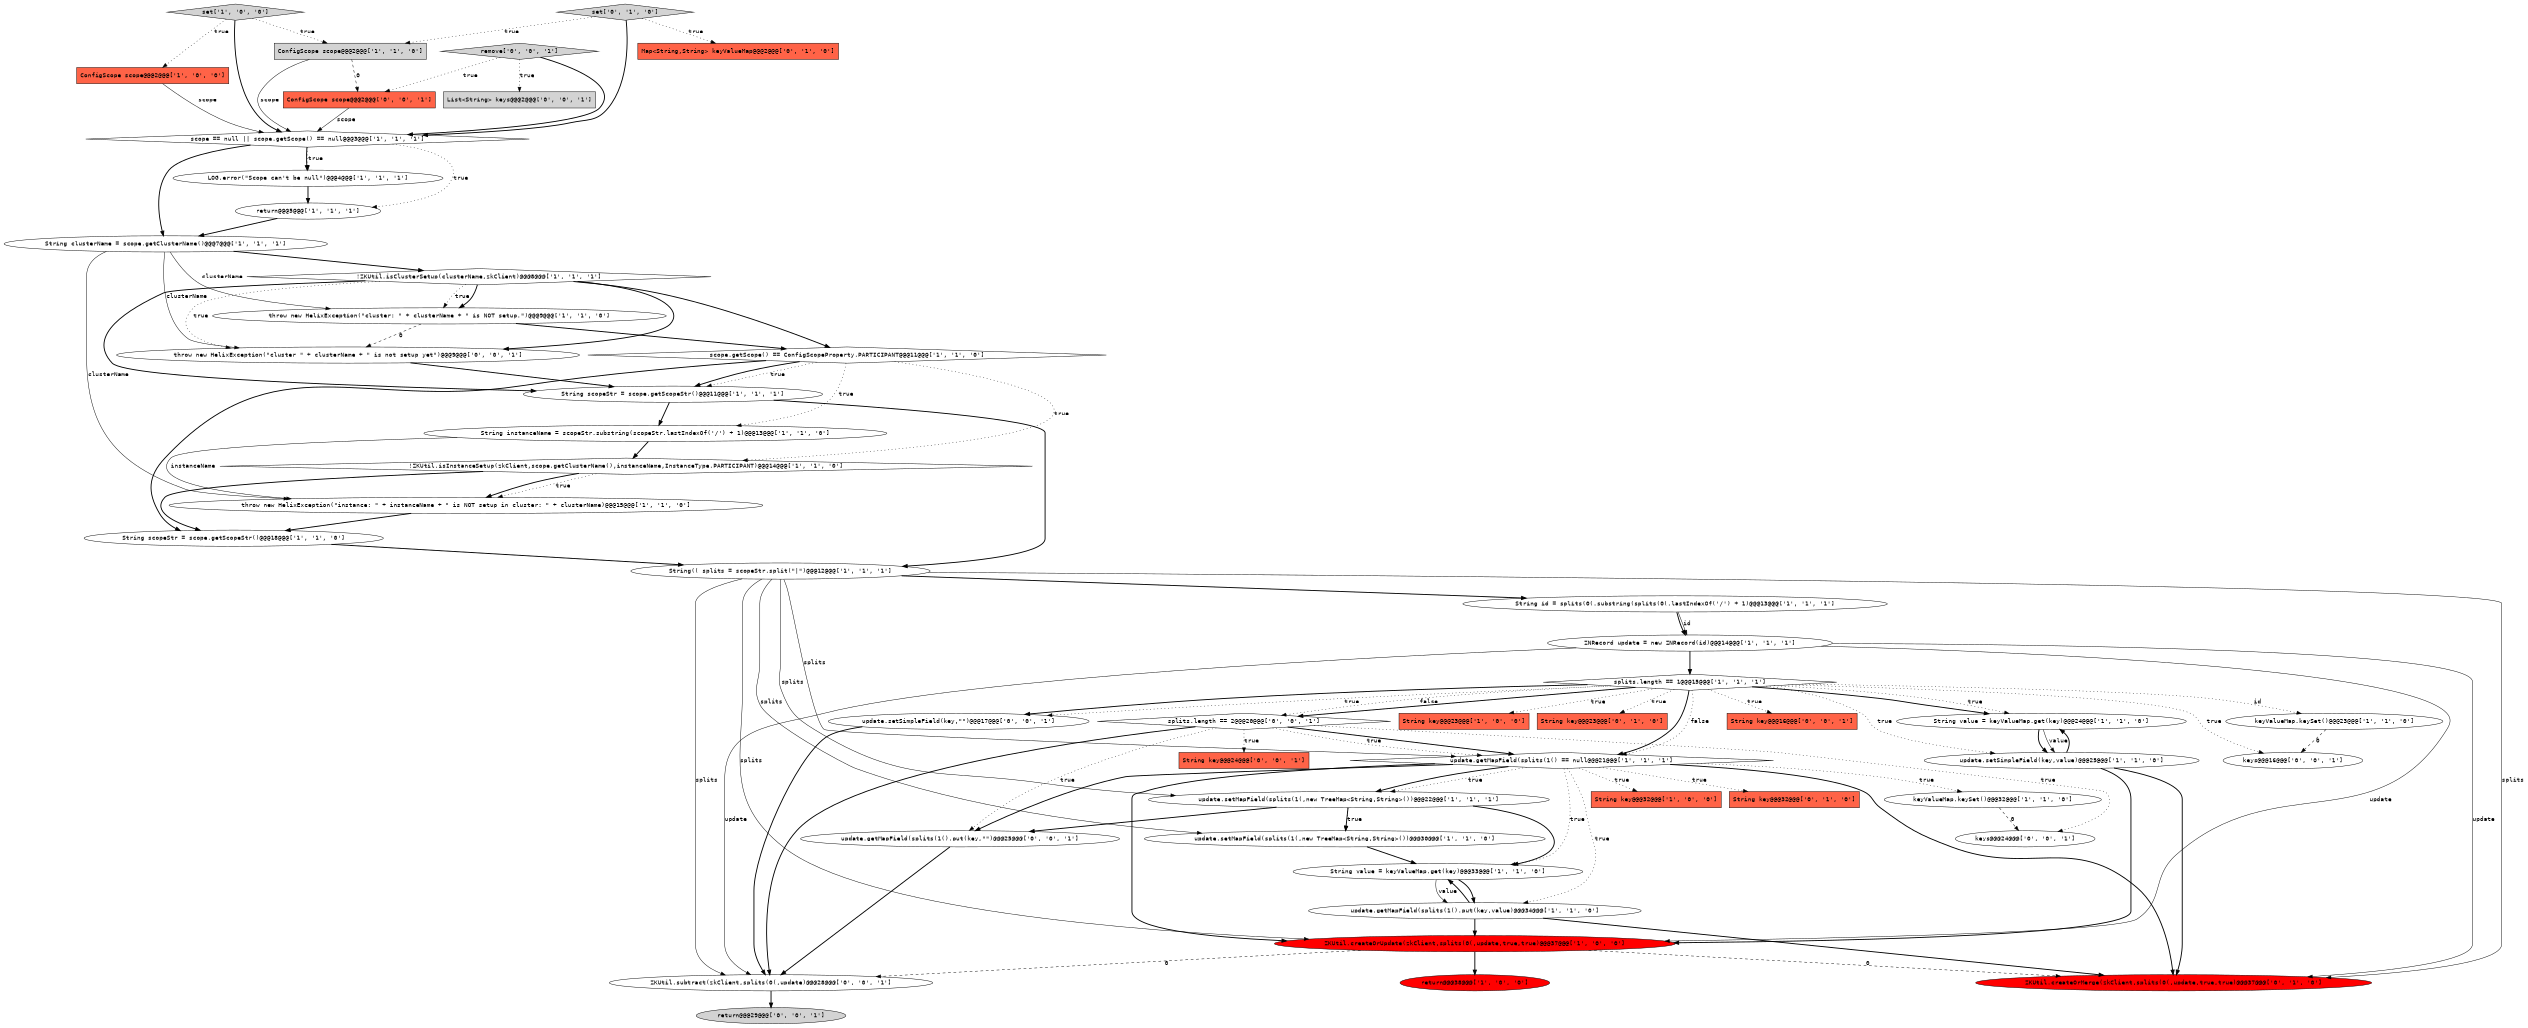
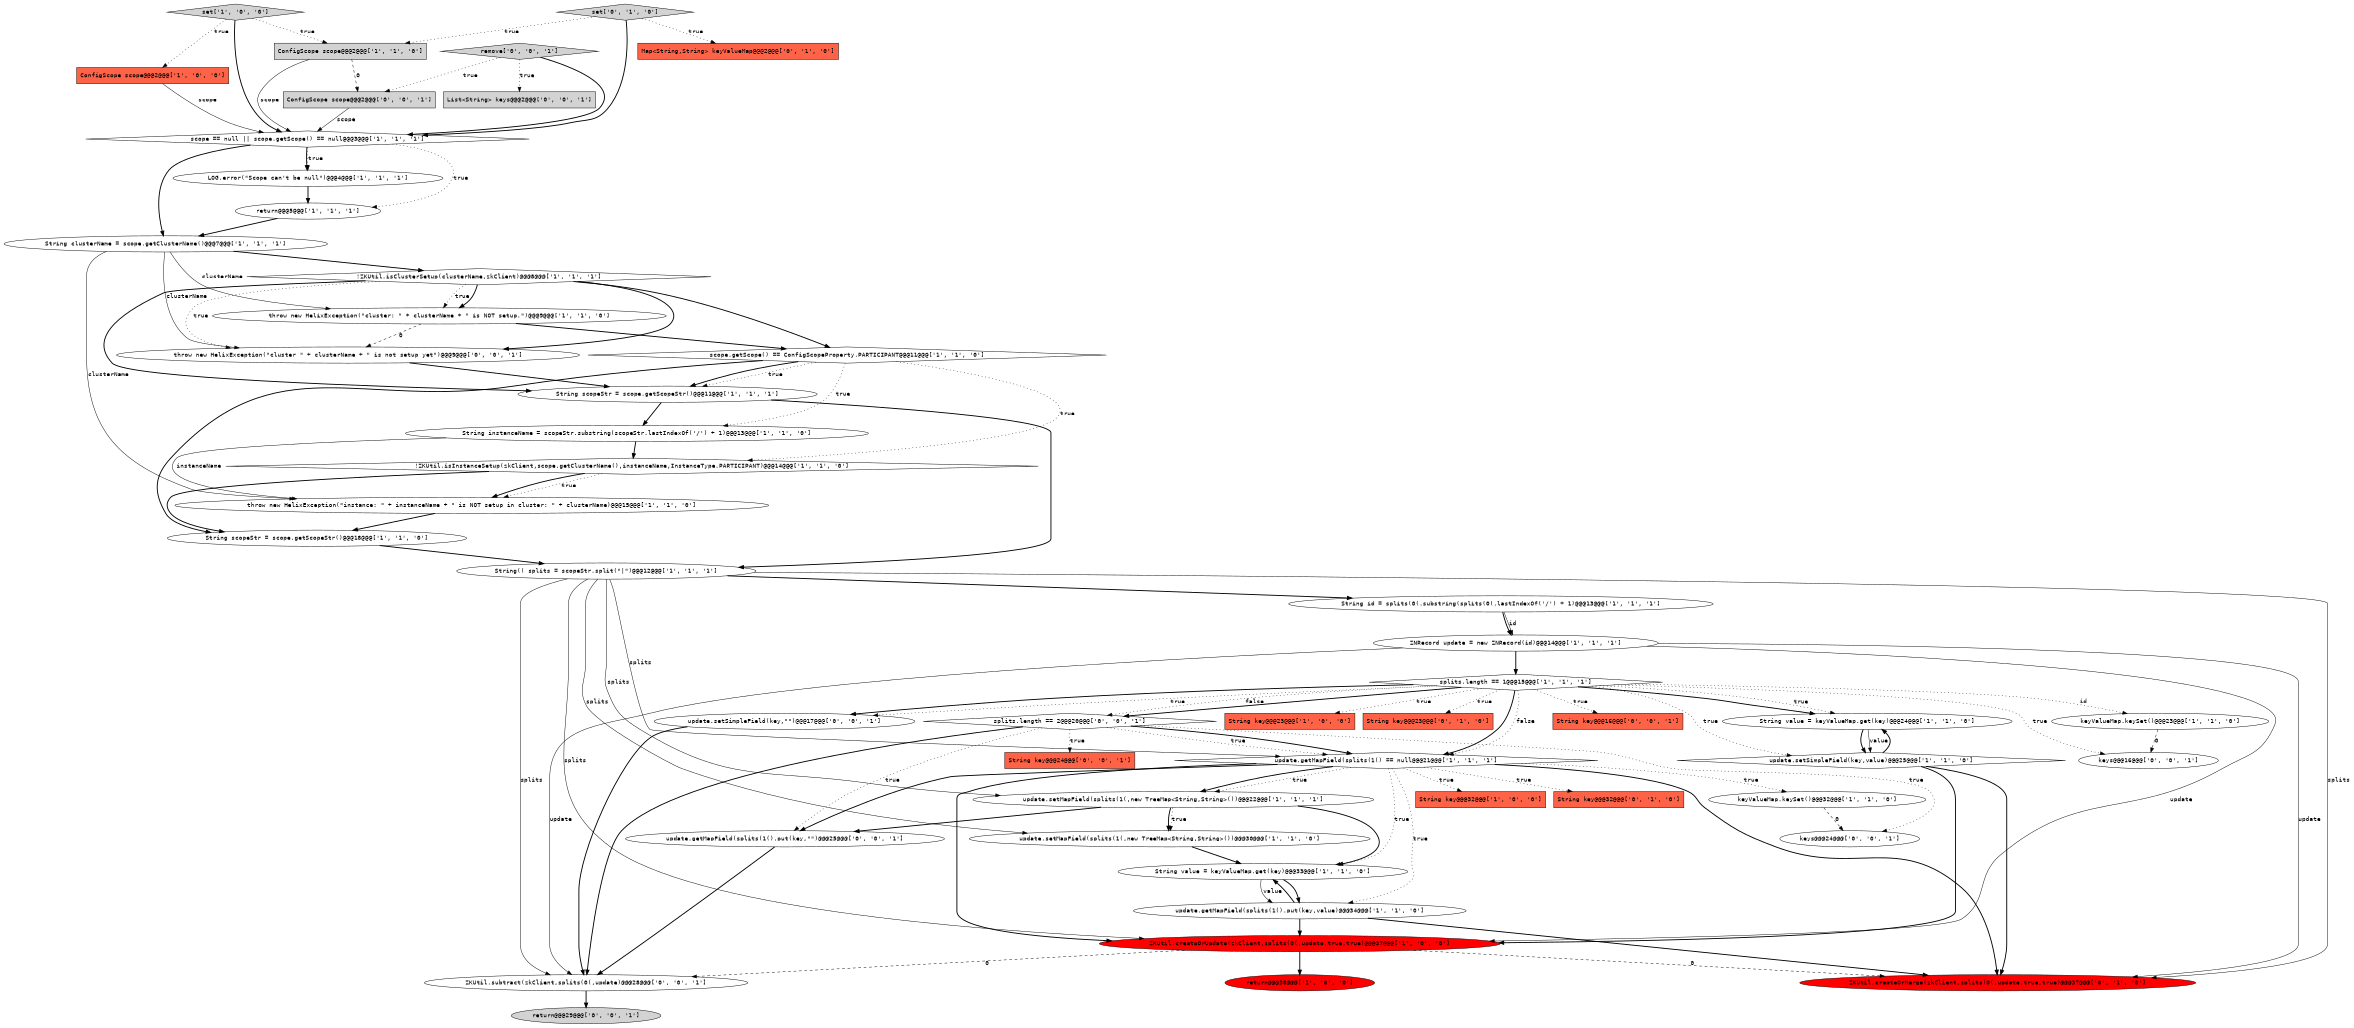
node "ConfigScope scope@@@2@@@['0', '0', '1']": fillcolor tomato -> lightgray
node "update.setSimpleField(key,value)@@@25@@@['1', '1', '0']": shape ellipse -> diamond
